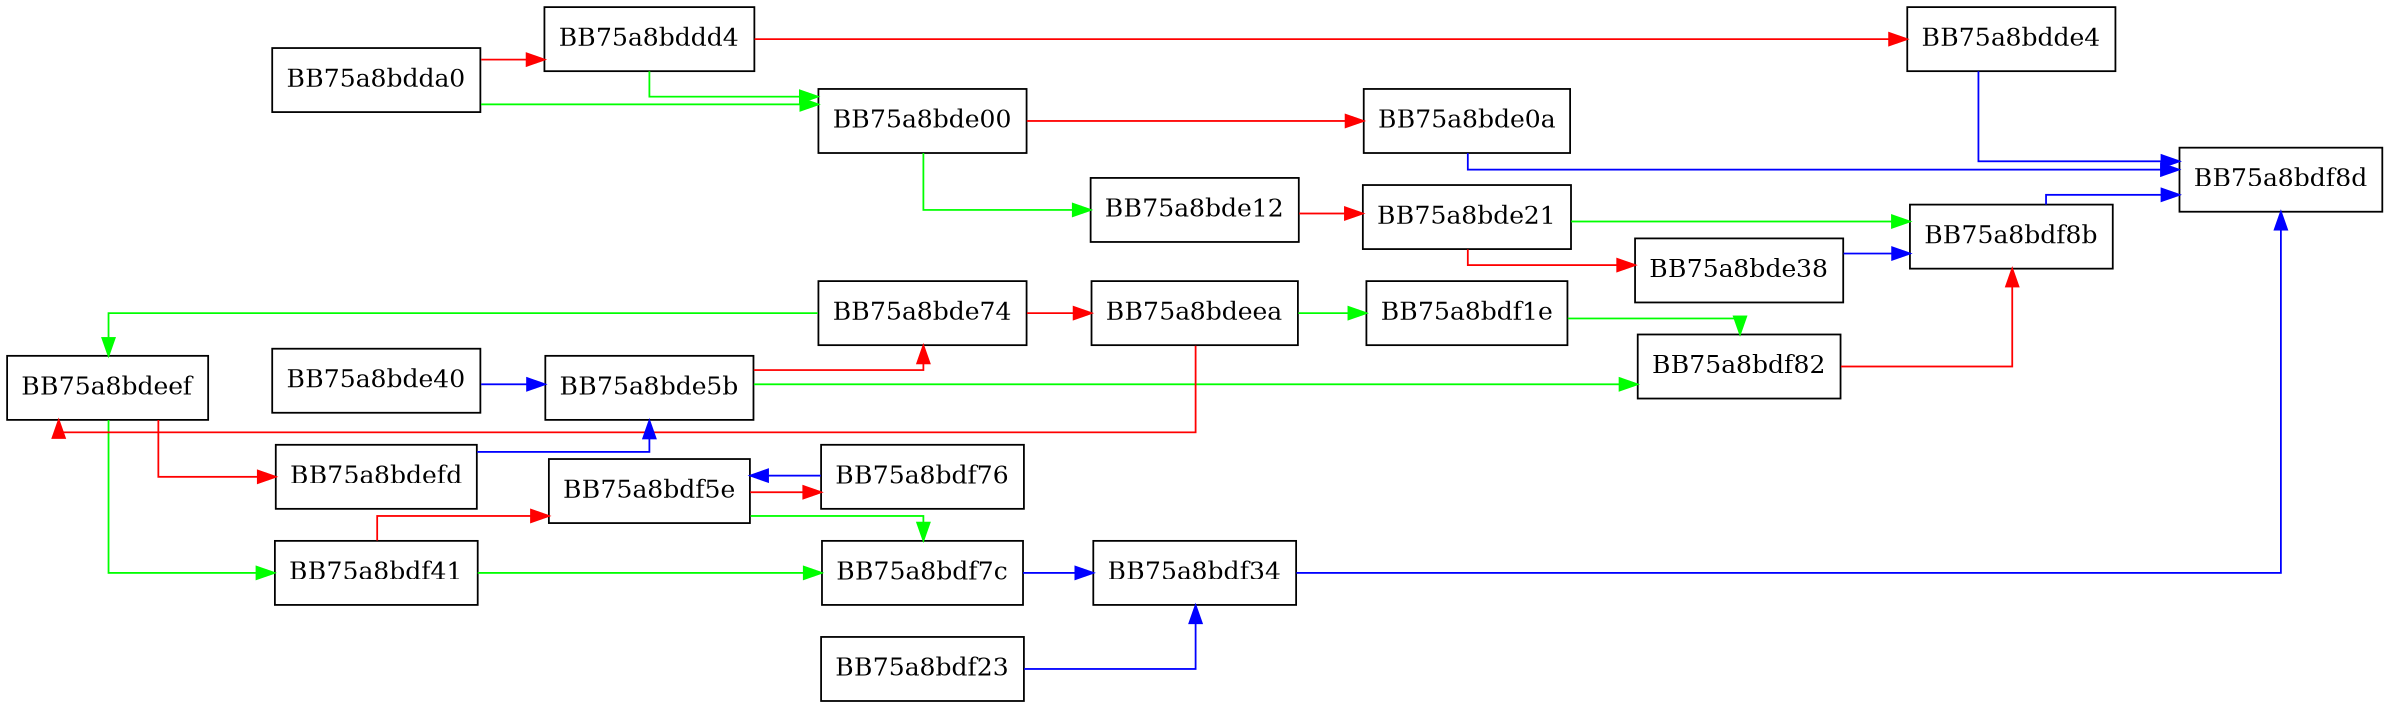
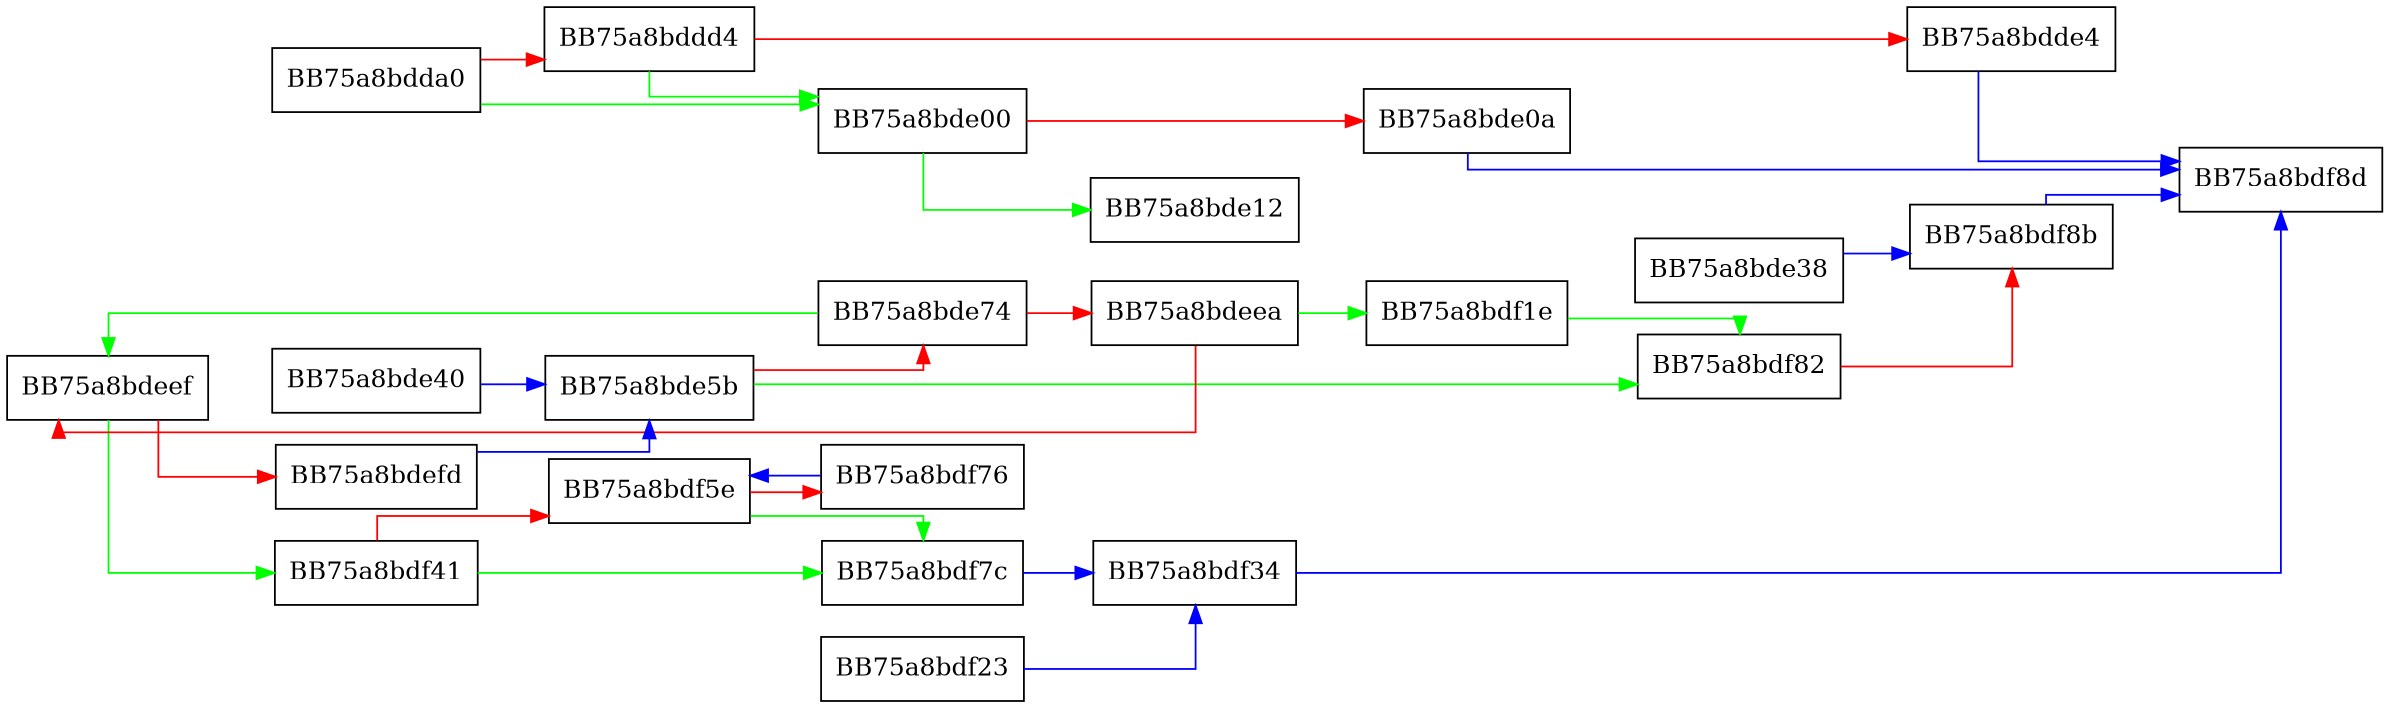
node "BB75a8bde21": removed
